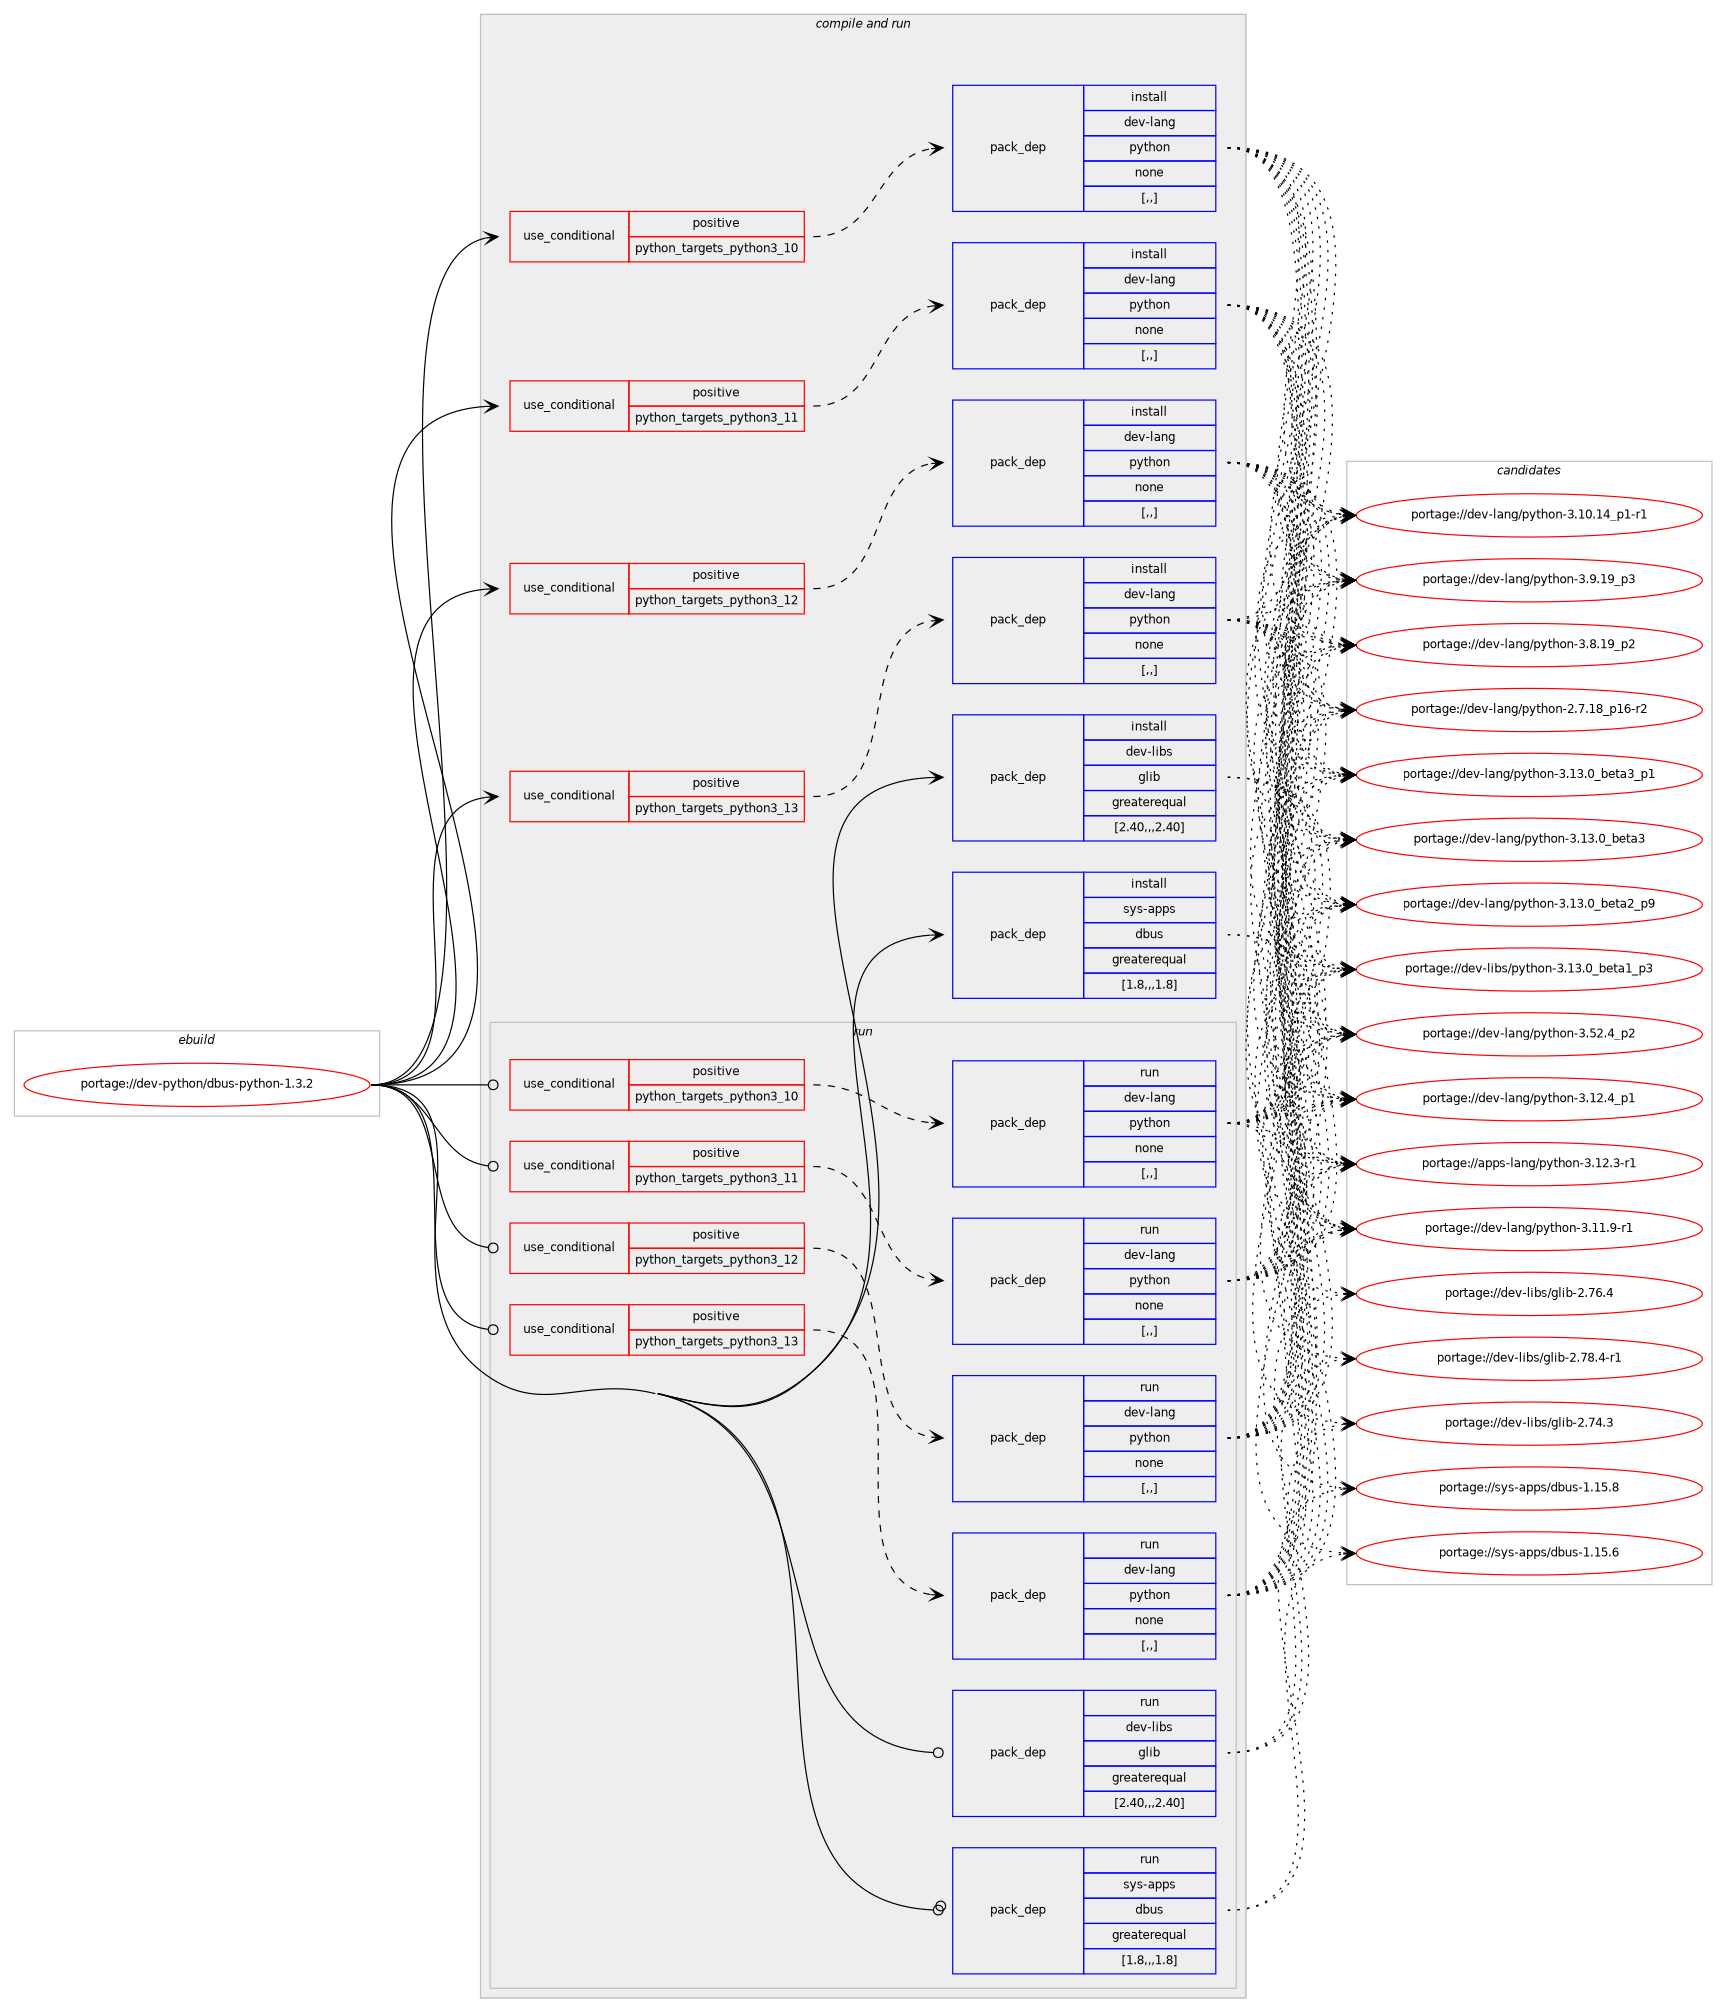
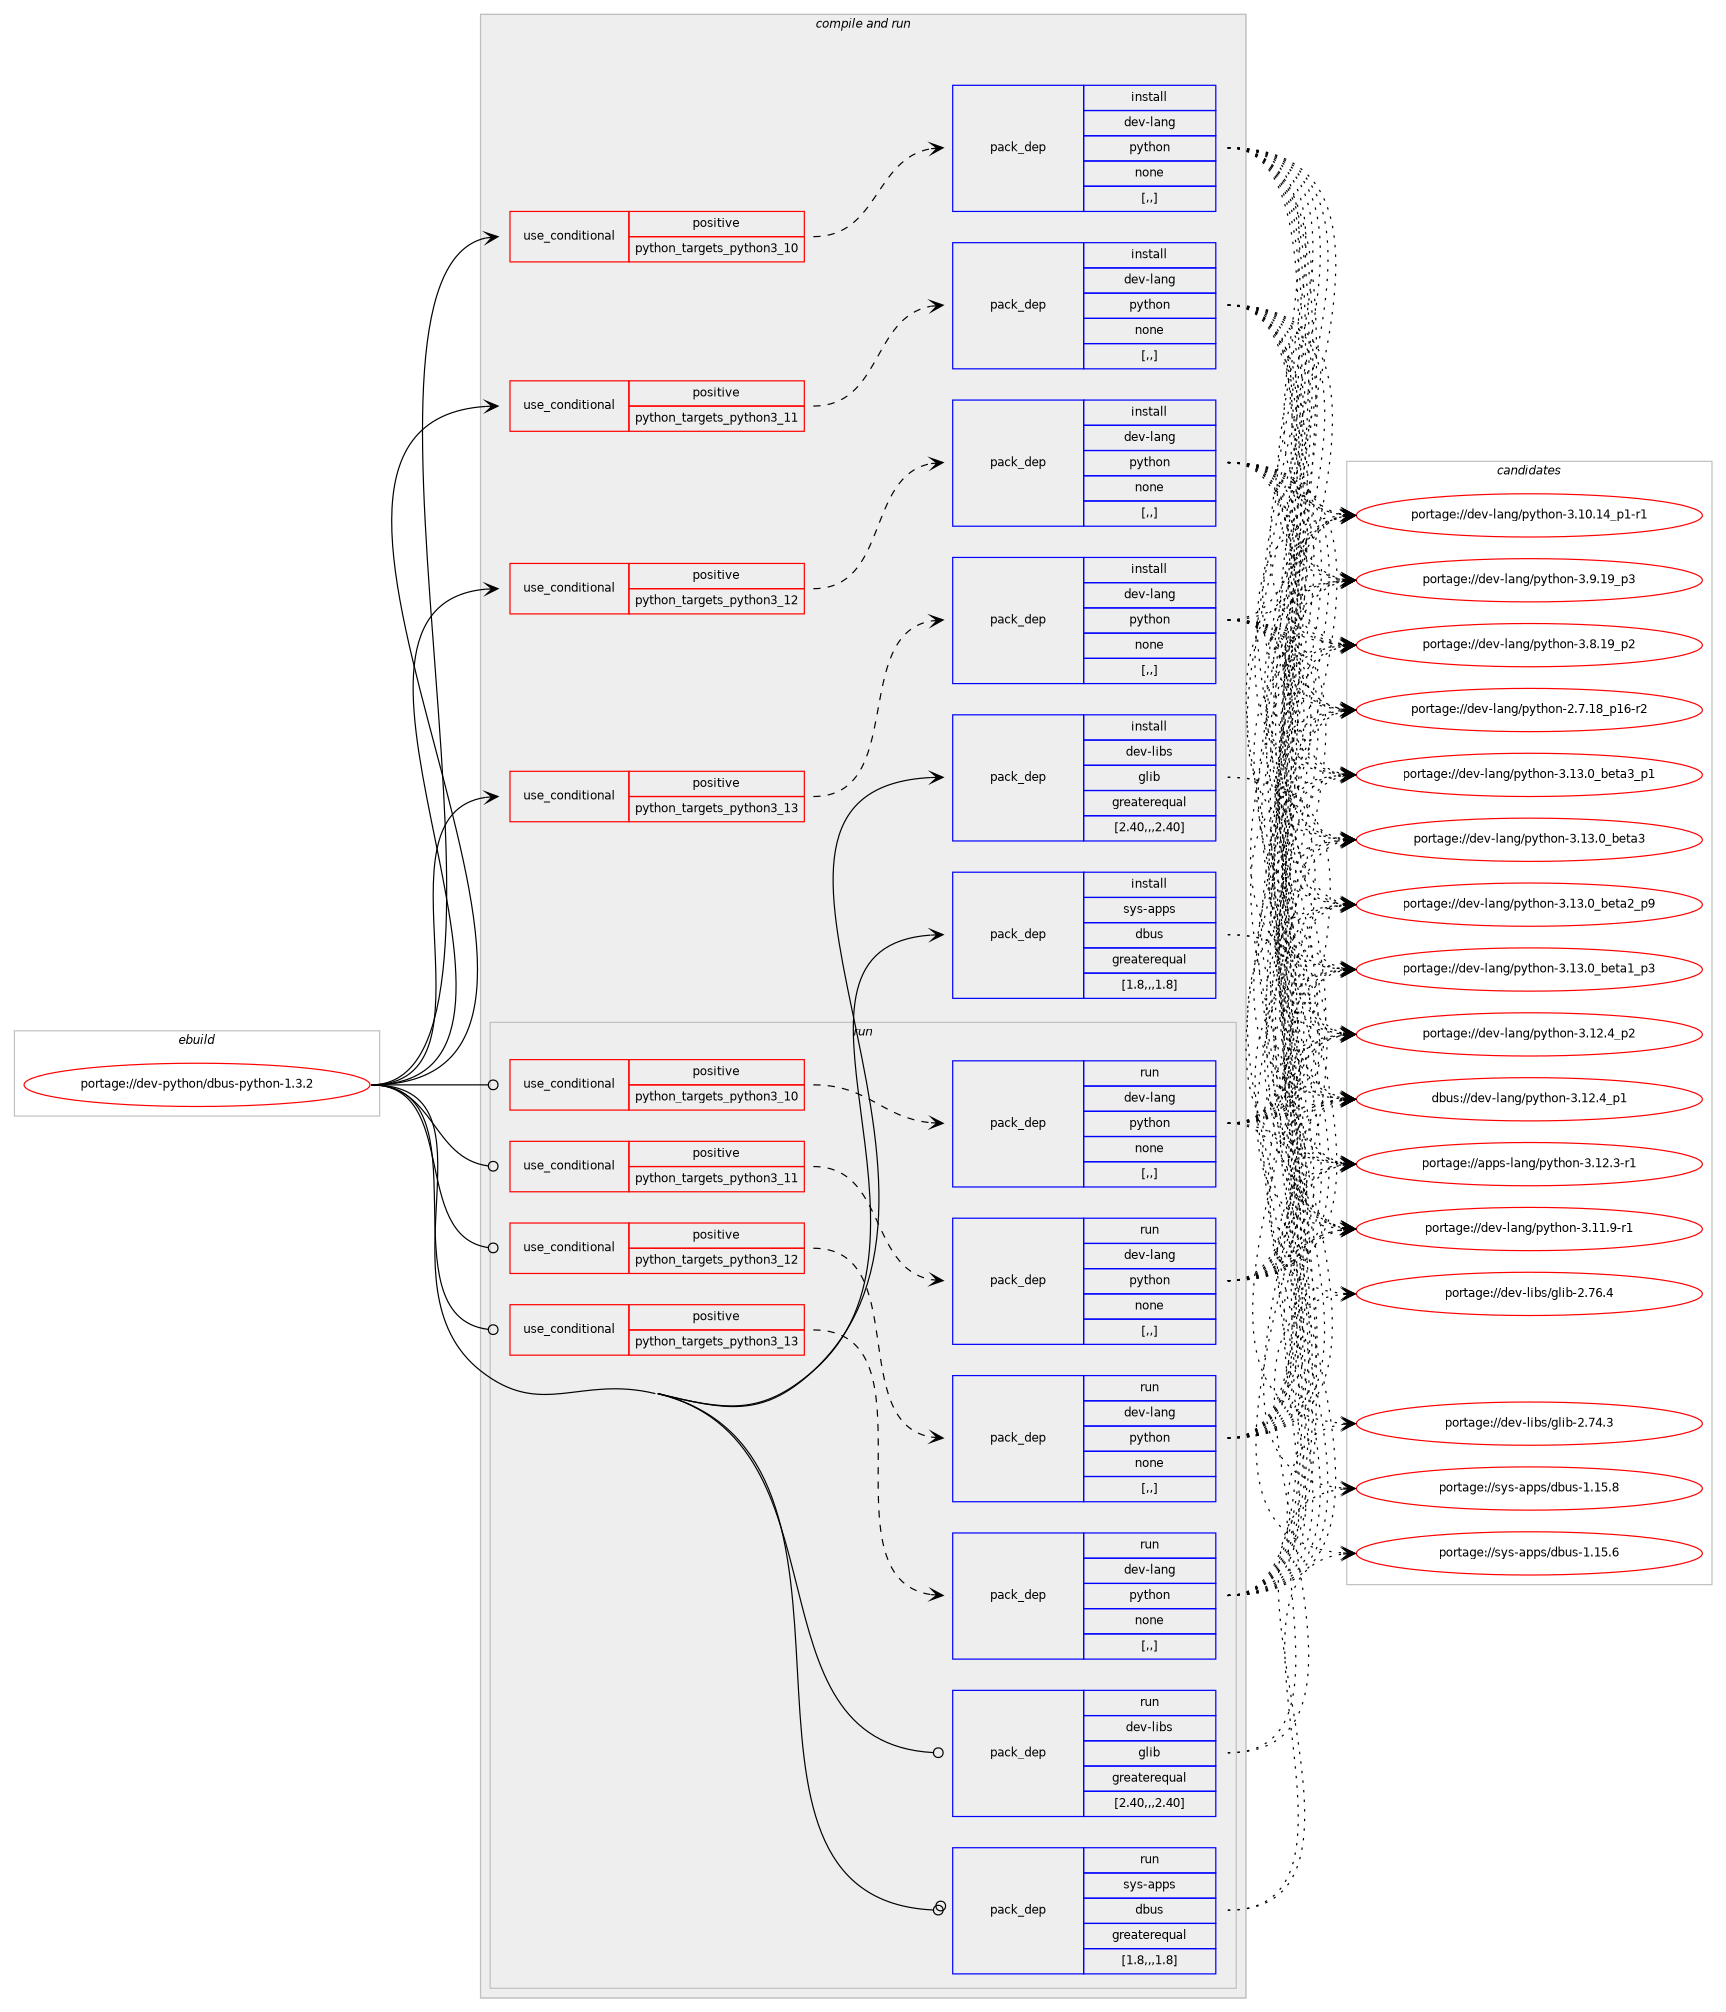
node "portage://dev-libs/python-3.13.0_beta1_p3": label "portage://dev-libs/python-3.13.0_beta1_p3" -> "portage://dev-lang/python-3.13.0_beta1_p3"
node "portage://dev-lang/python-3.52.4_p2": label "portage://dev-lang/python-3.52.4_p2" -> "portage://dev-lang/python-3.12.4_p2"
node "portage://dev-lang/python-3.12.4_p1": label "portage://dev-lang/python-3.12.4_p1" -> "dbus://dev-lang/python-3.12.4_p1"
node "portage://dev-libs/glib-2.78.4-r1": removed
